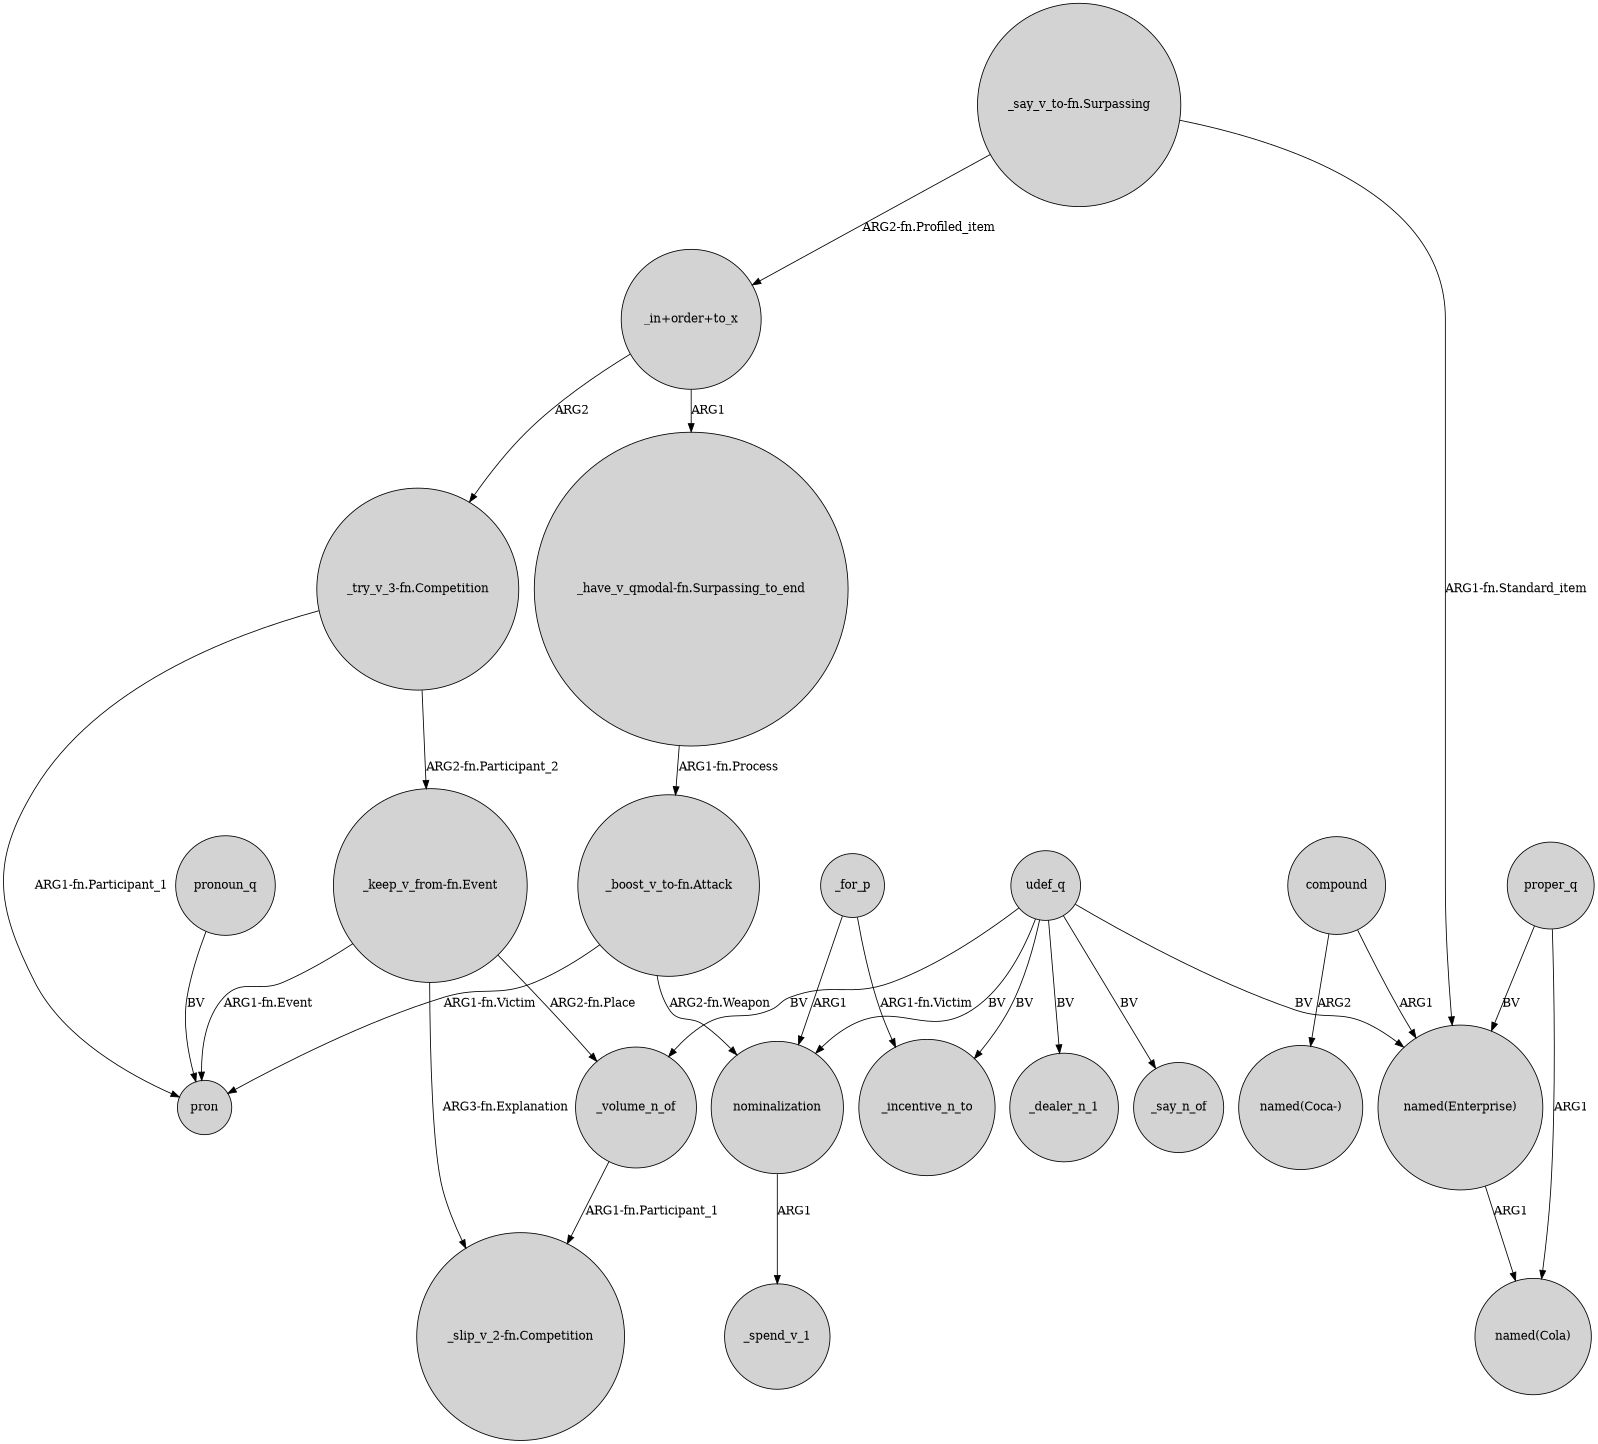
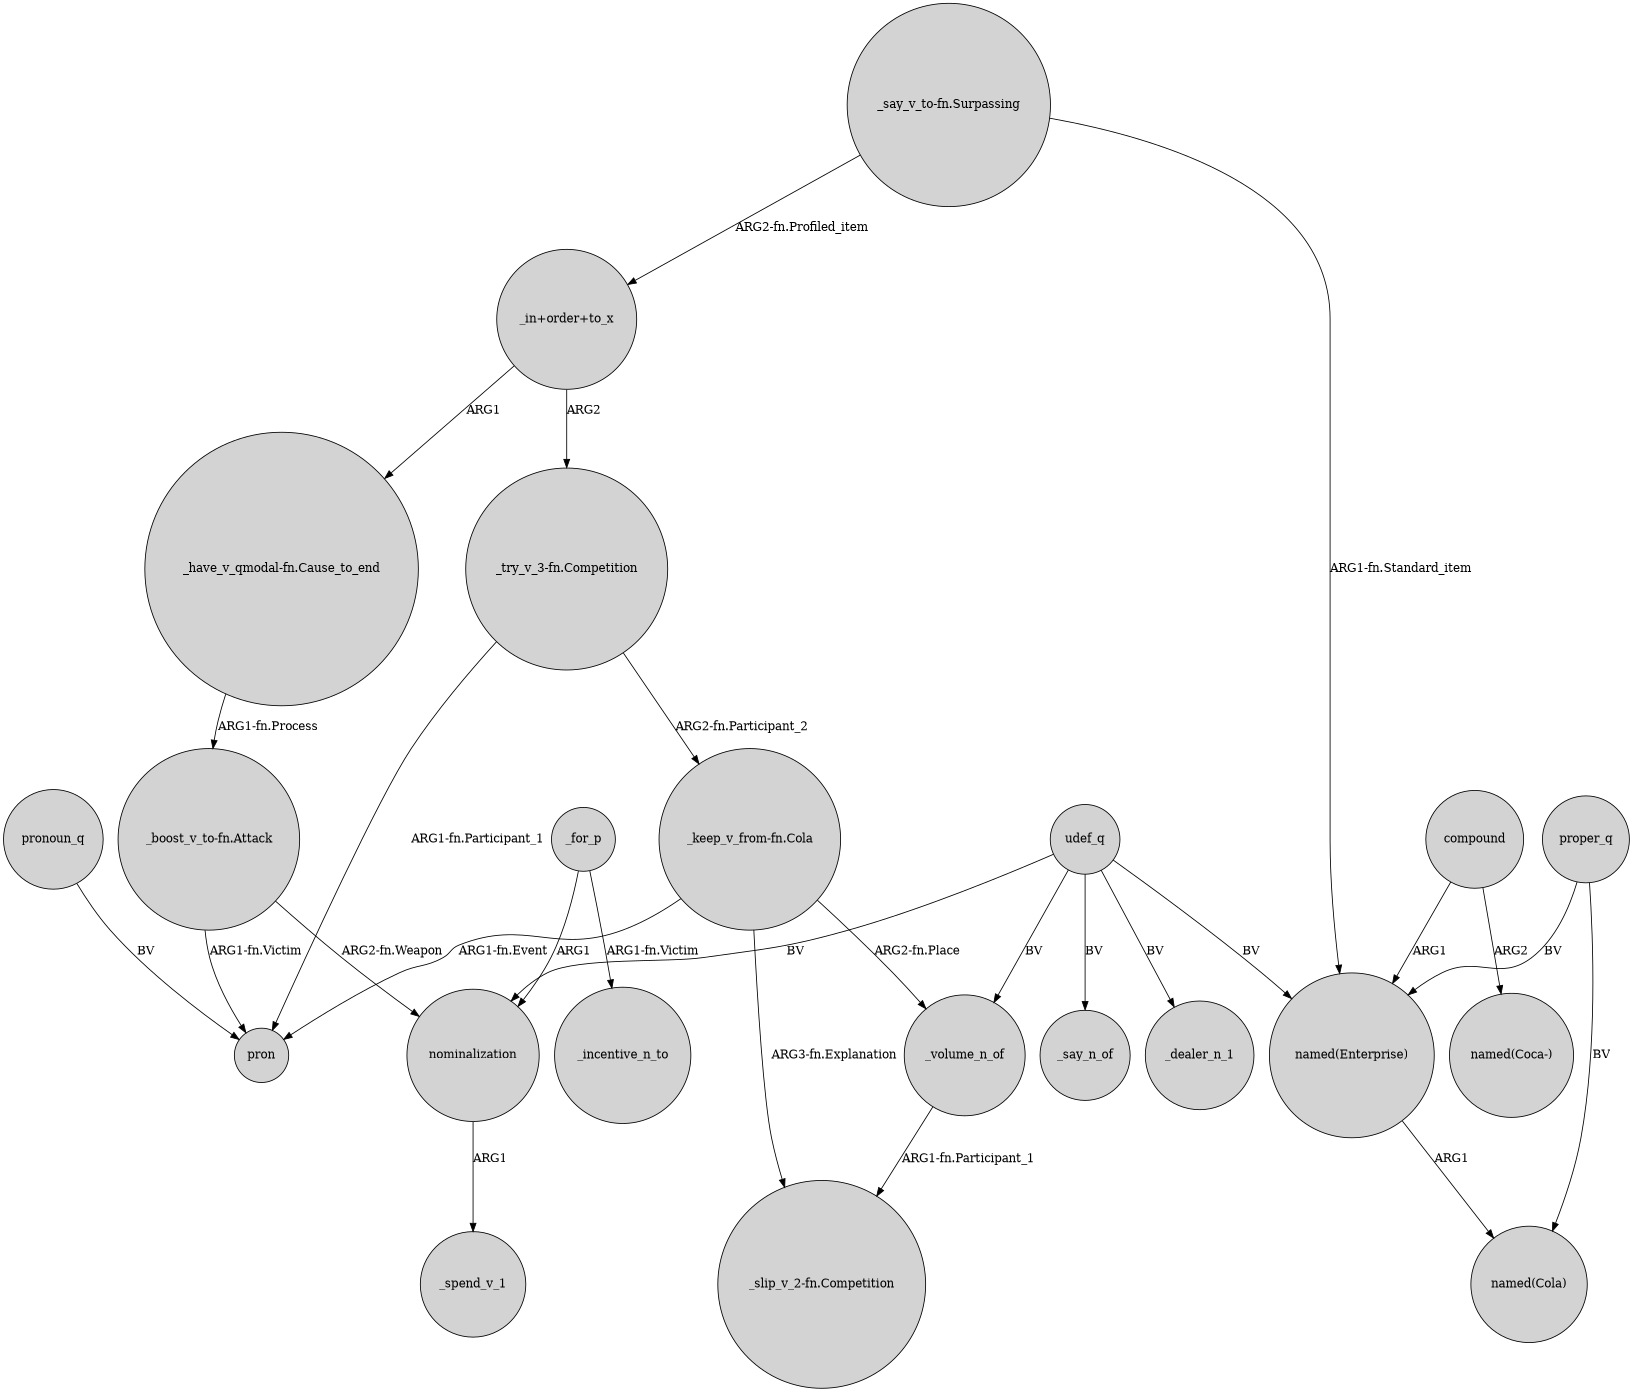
node "_have_v_qmodal-fn.Surpassing_to_end": label "_have_v_qmodal-fn.Surpassing_to_end" -> "_have_v_qmodal-fn.Cause_to_end"
node "_keep_v_from-fn.Event": label "_keep_v_from-fn.Event" -> "_keep_v_from-fn.Cola"
edge "udef_q" -> "_incentive_n_to": removed, label "BV"
edge "proper_q" -> "named(Cola)": label "ARG1" -> "BV"
